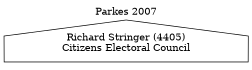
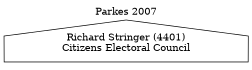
node "Richard Stringer (4405) Citizens Electoral Council": label "Richard Stringer (4405) Citizens Electoral Council" -> "Richard Stringer (4401) Citizens Electoral Council"
